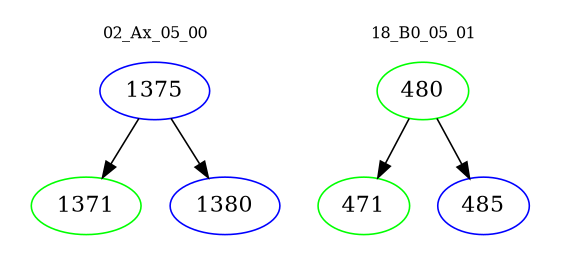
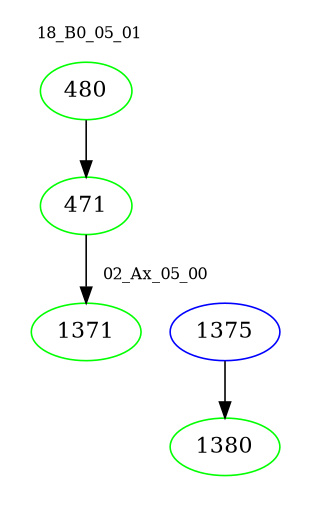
edge "1375" -> "1371": now "471" -> "1371"
node "1380": color blue -> green
node "485": removed
